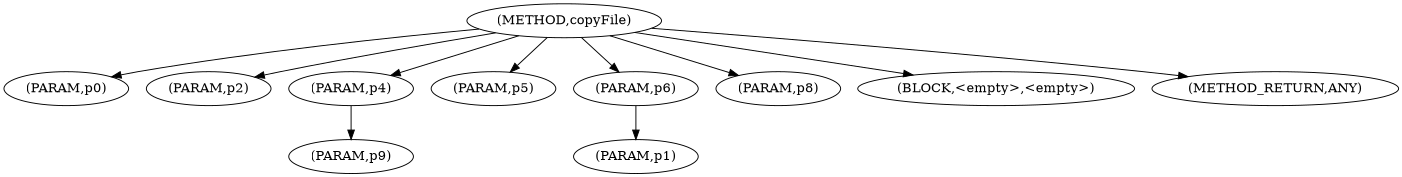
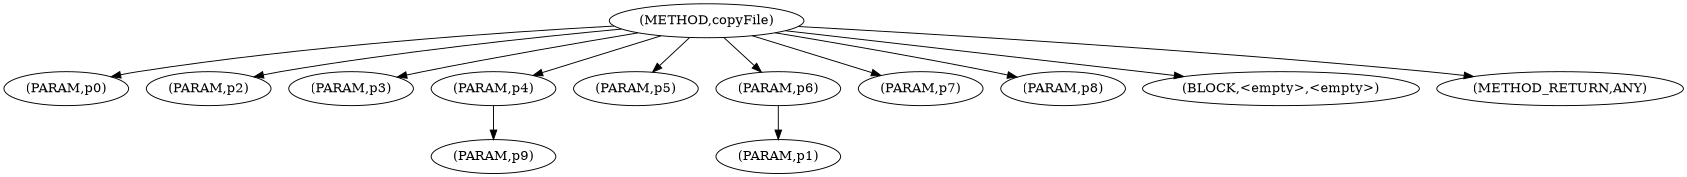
node "(PARAM,p3)": added
node "(PARAM,p7)": added
